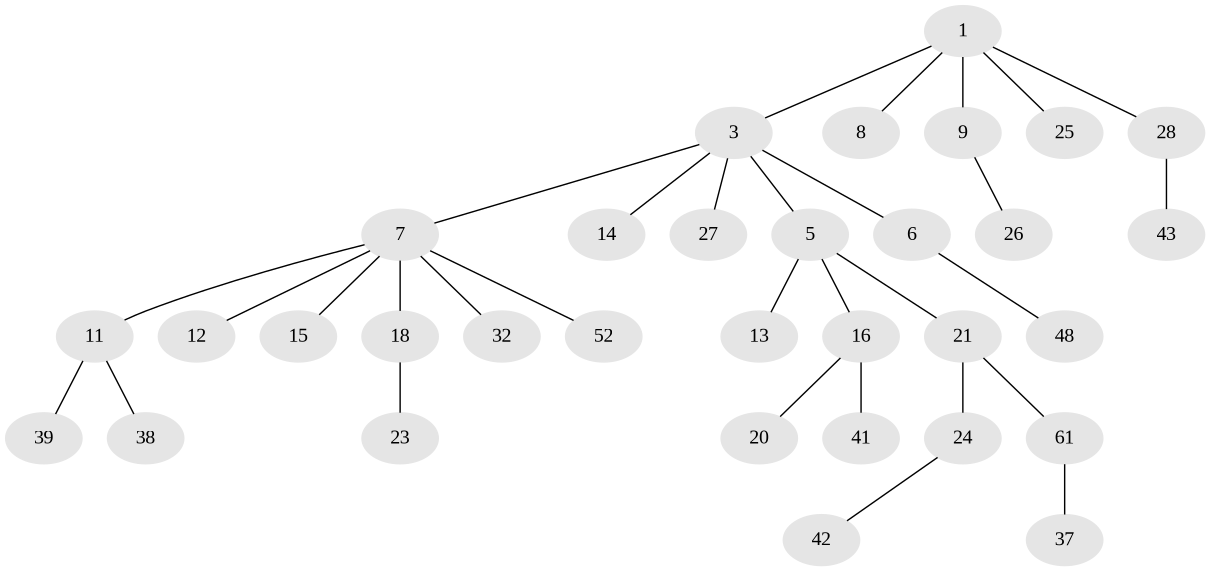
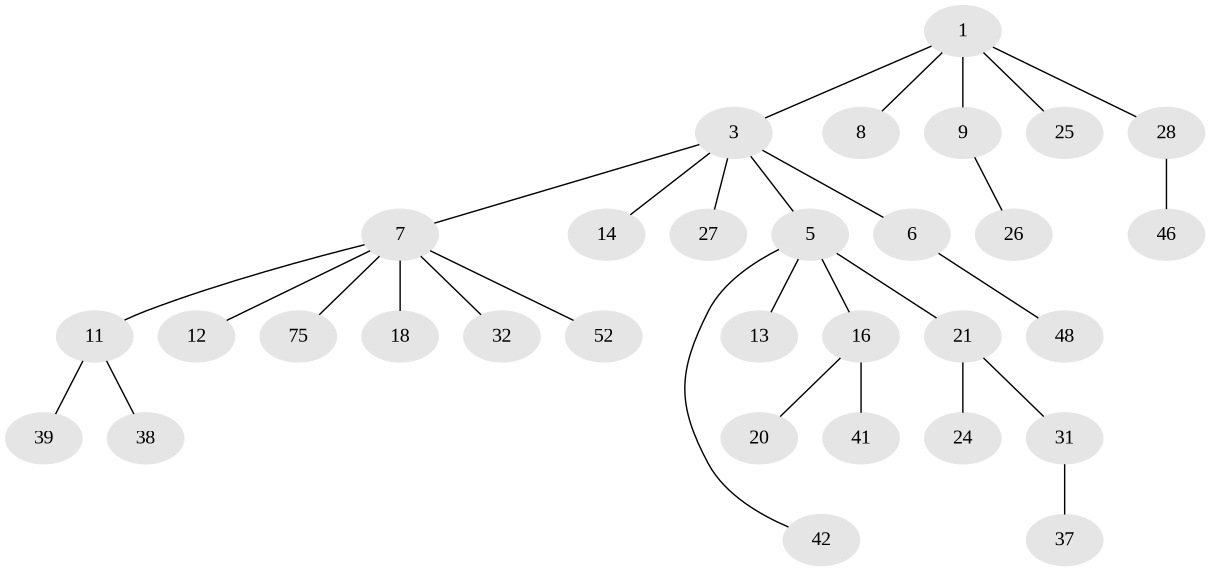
node "43": label "43" -> "46"
node "15": label "15" -> "75"
node "23": removed
node "61": label "61" -> "31"
edge "24" -- "42": now "5" -- "42"
